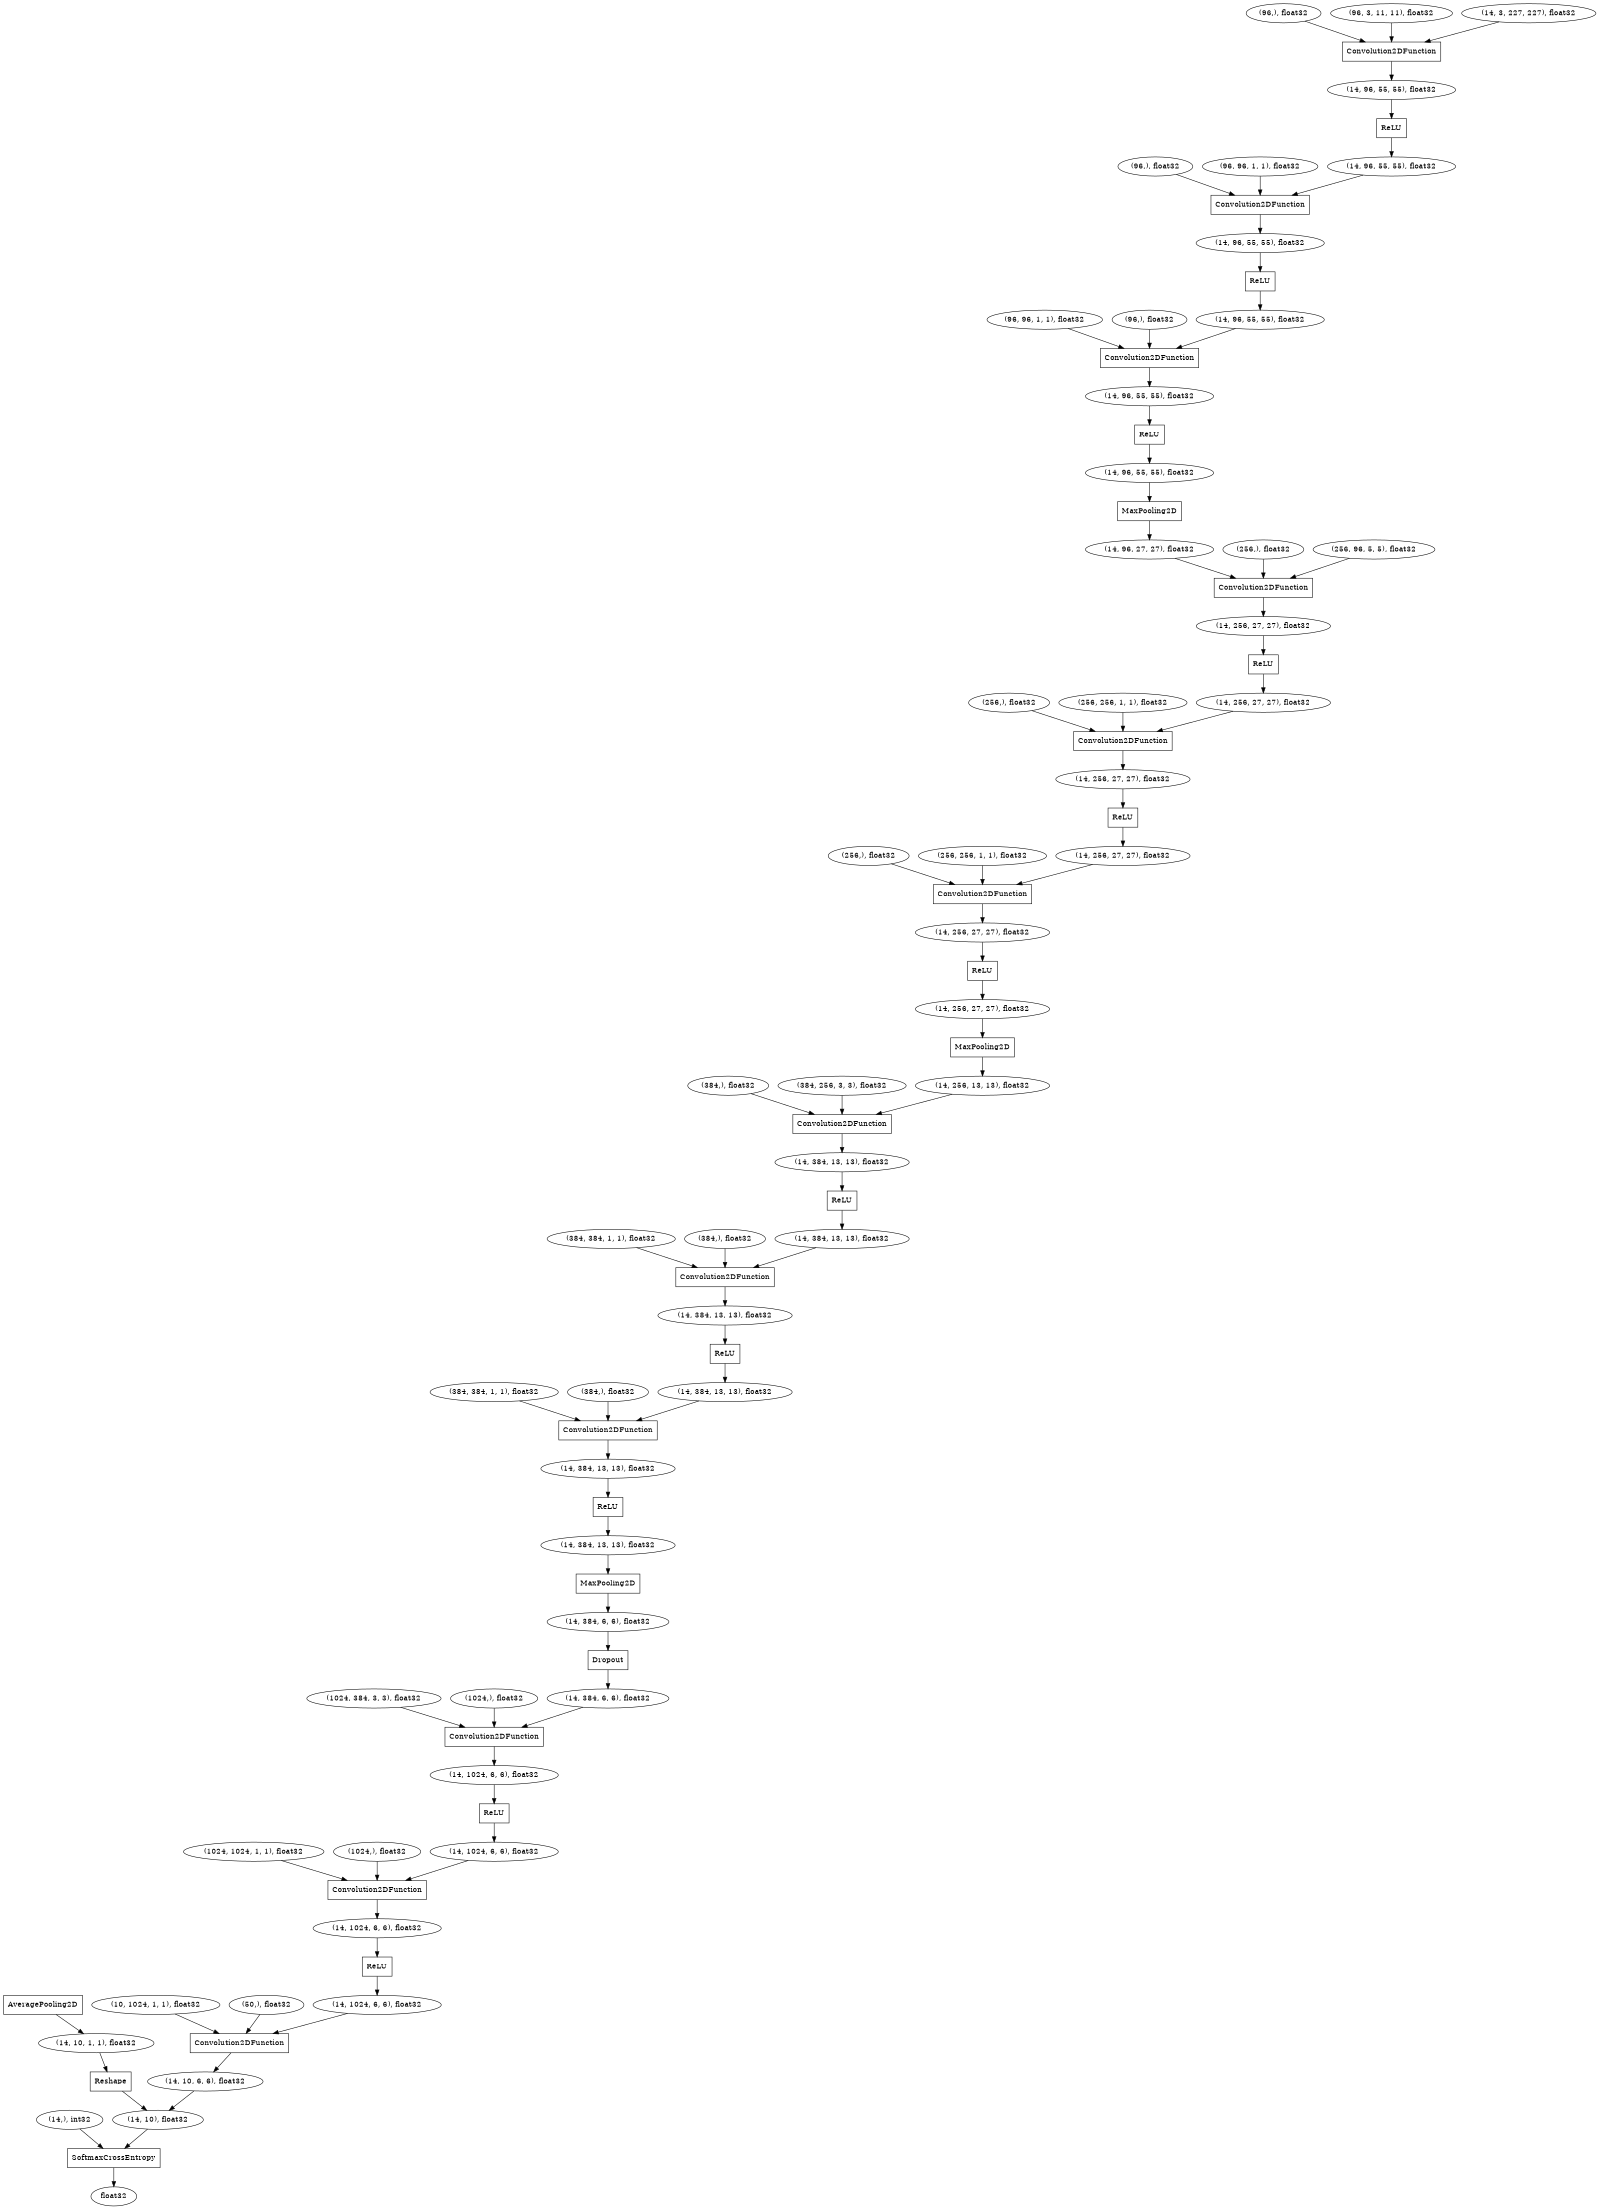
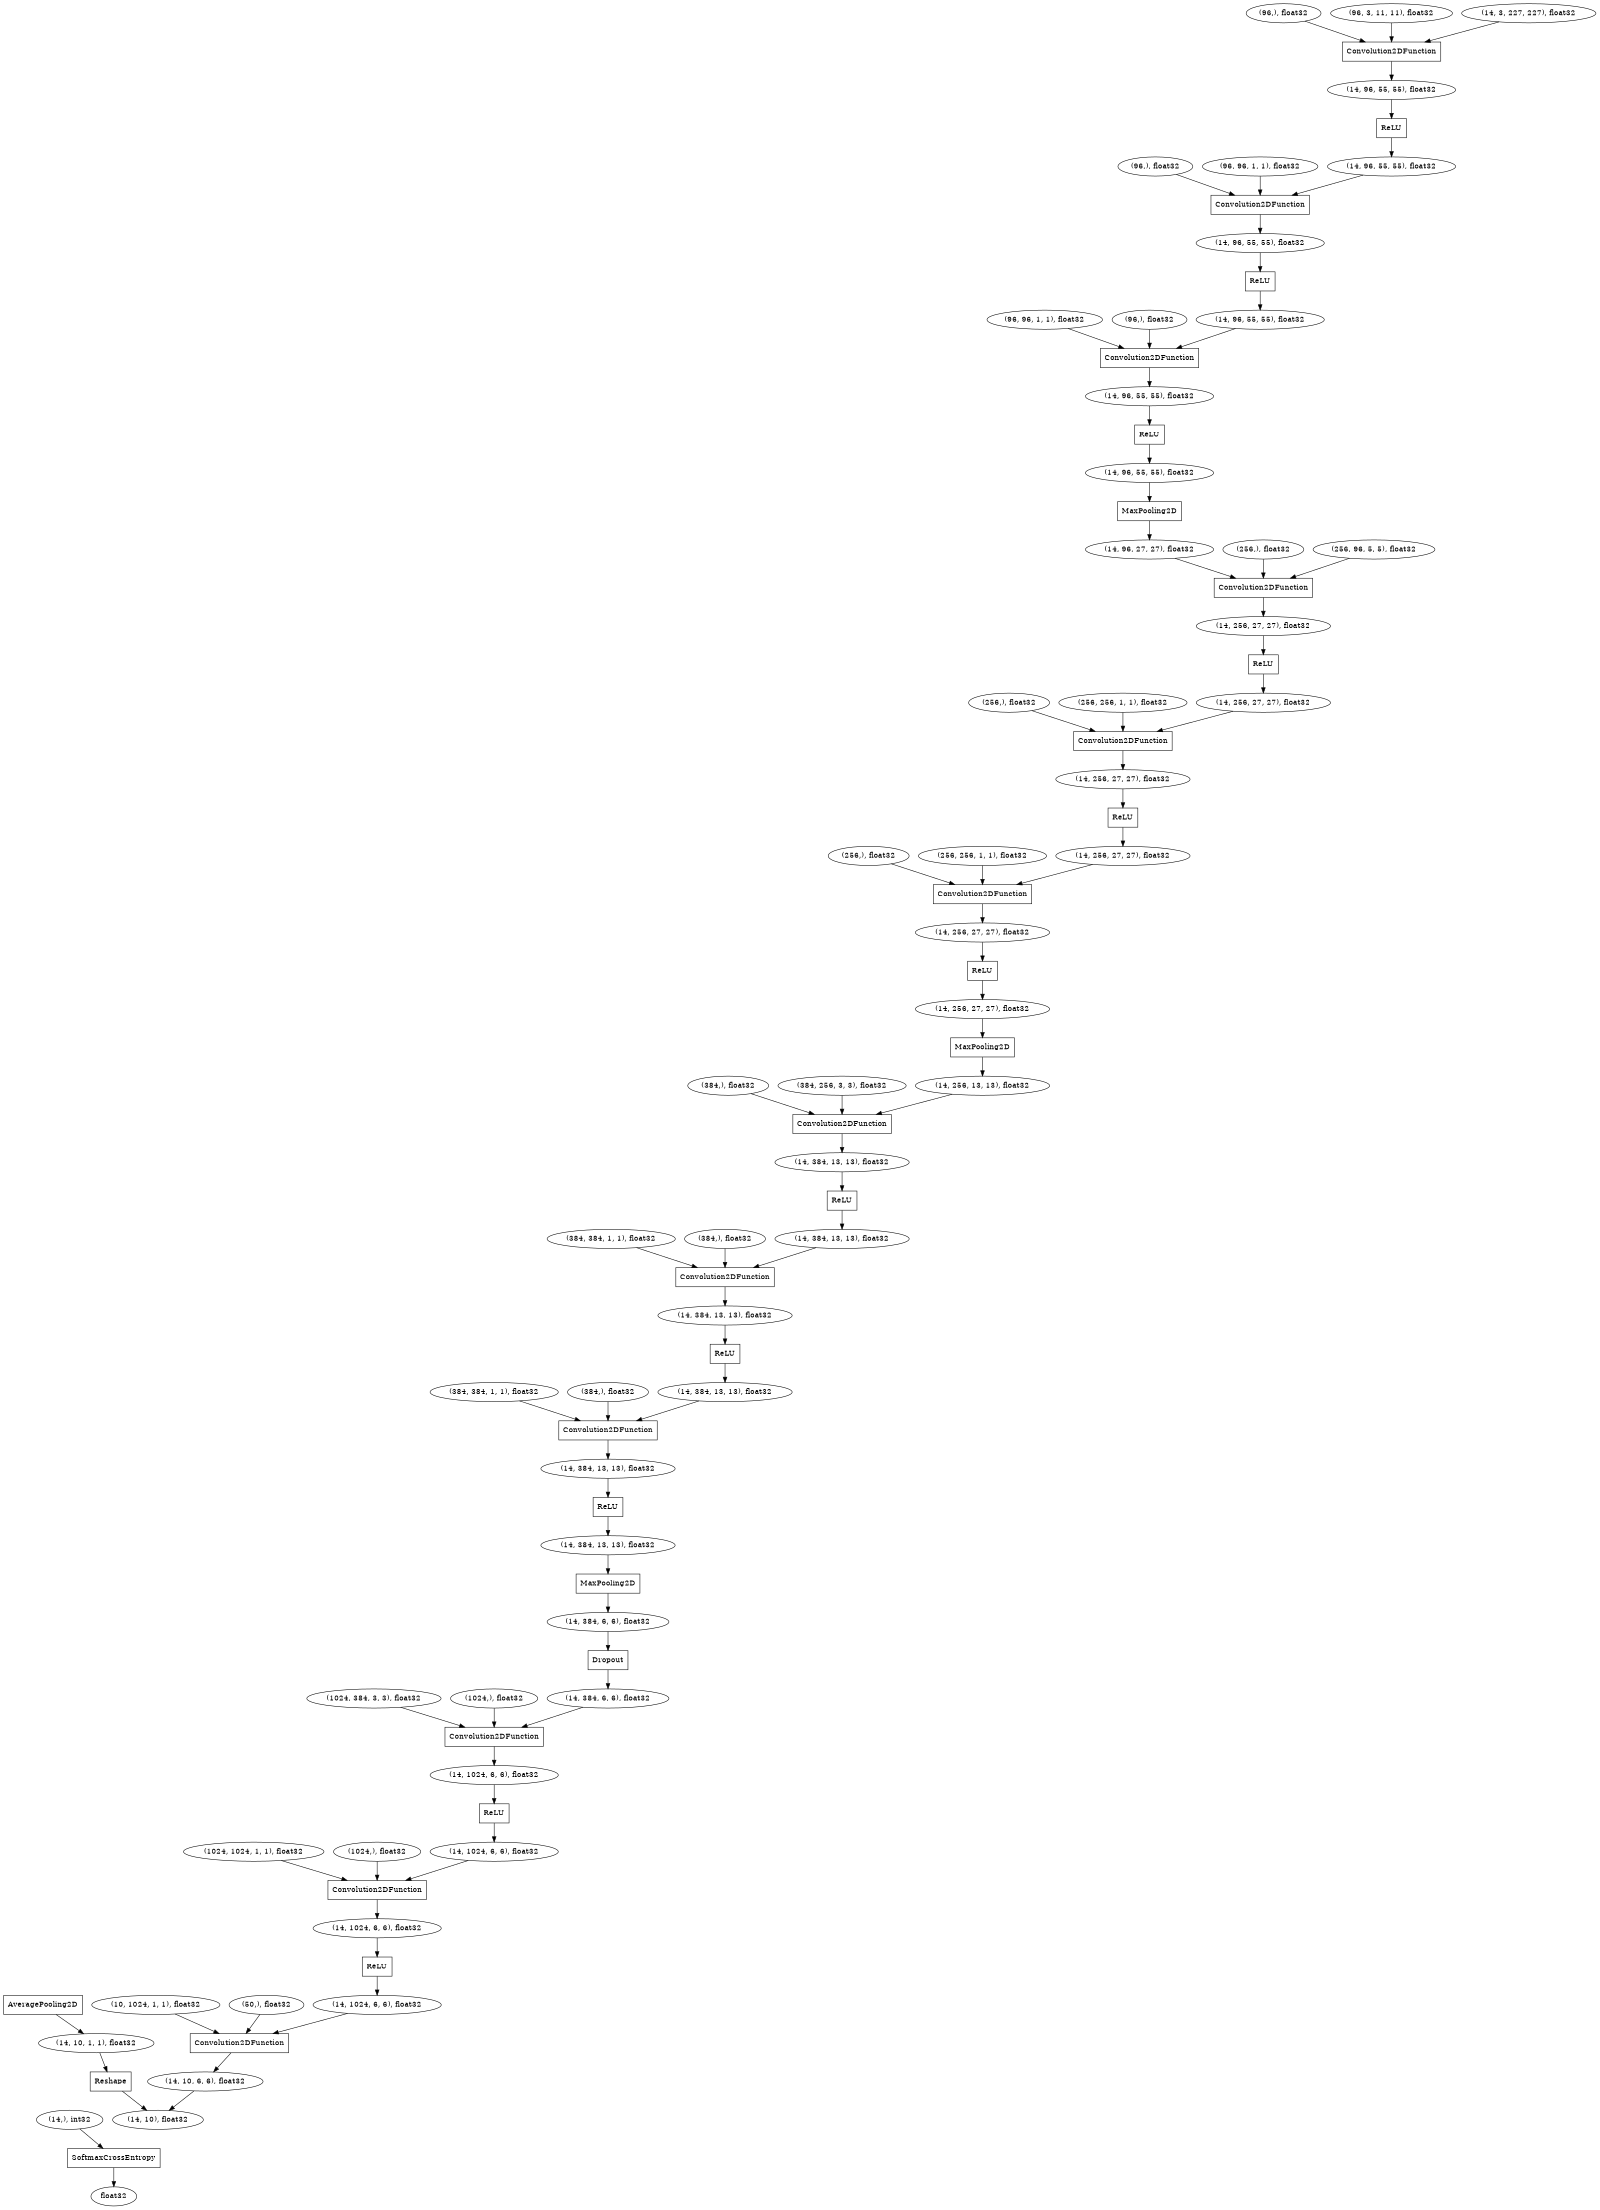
edge "(14, 10), float32" -> "SoftmaxCrossEntropy": removed
